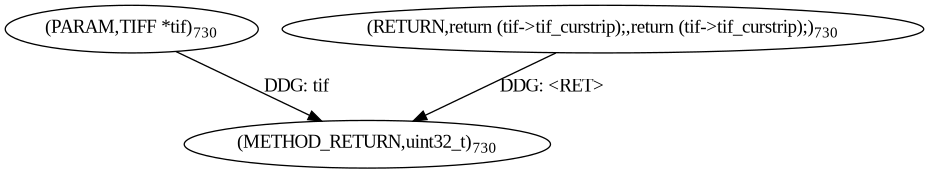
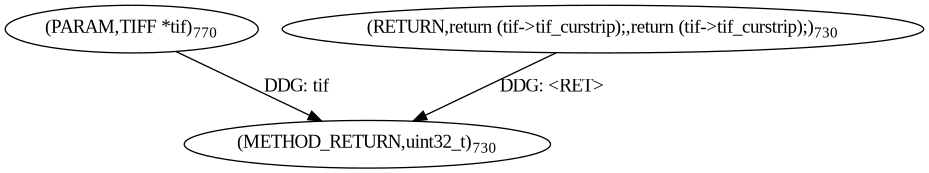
node "(PARAM,TIFF *tif)": text "730" -> "770"
